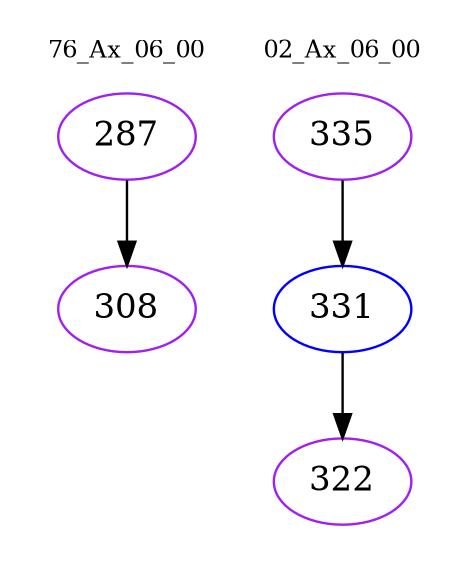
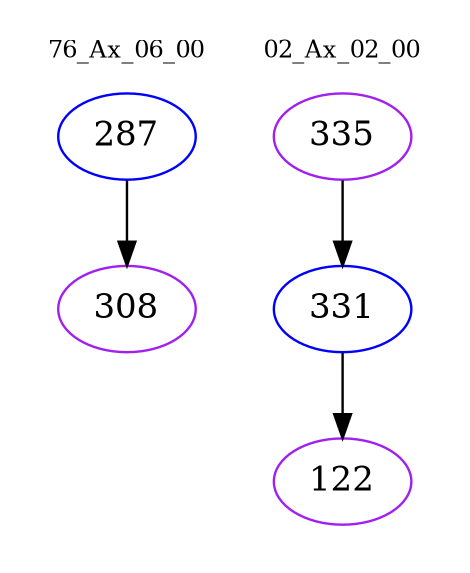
cluster "02_Ax_06_00": label "02_Ax_06_00" -> "02_Ax_02_00"
node "287": color purple -> blue
node "322": label "322" -> "122"
